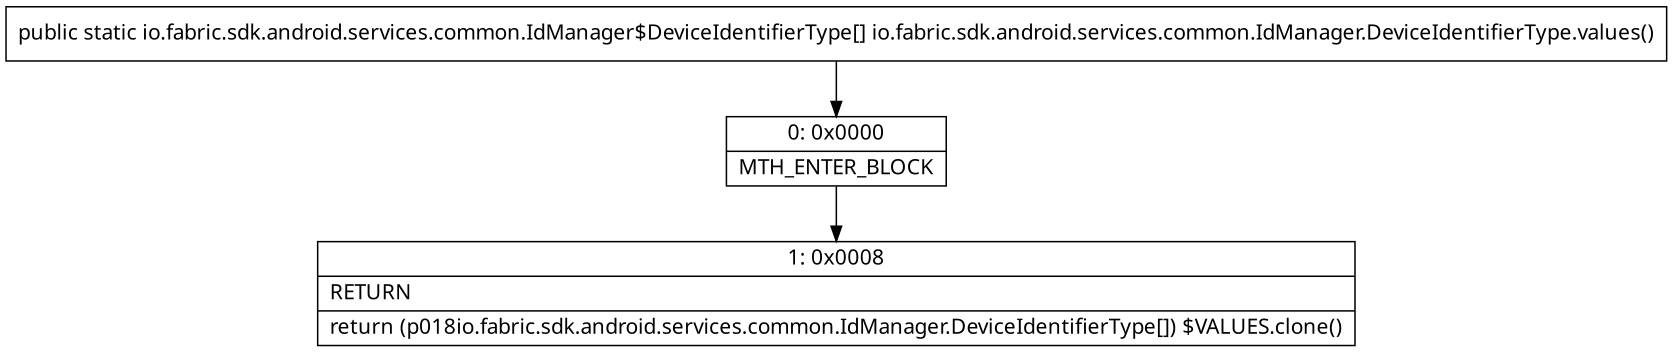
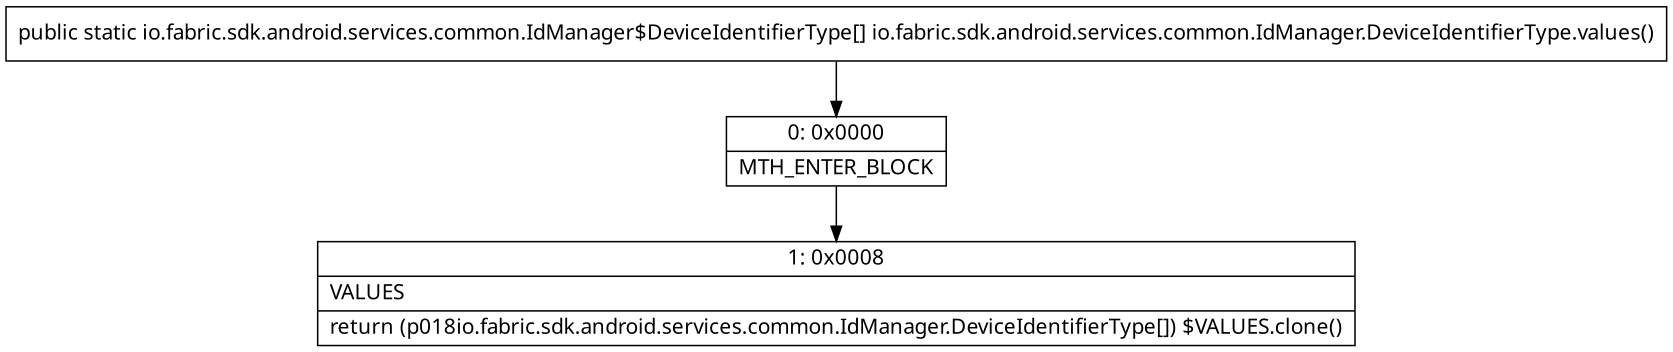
node "1: 0x0008": text "RETURN" -> "VALUES"
